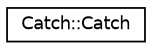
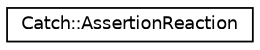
node "Catch::Catch": label "Catch::Catch" -> "Catch::AssertionReaction"
